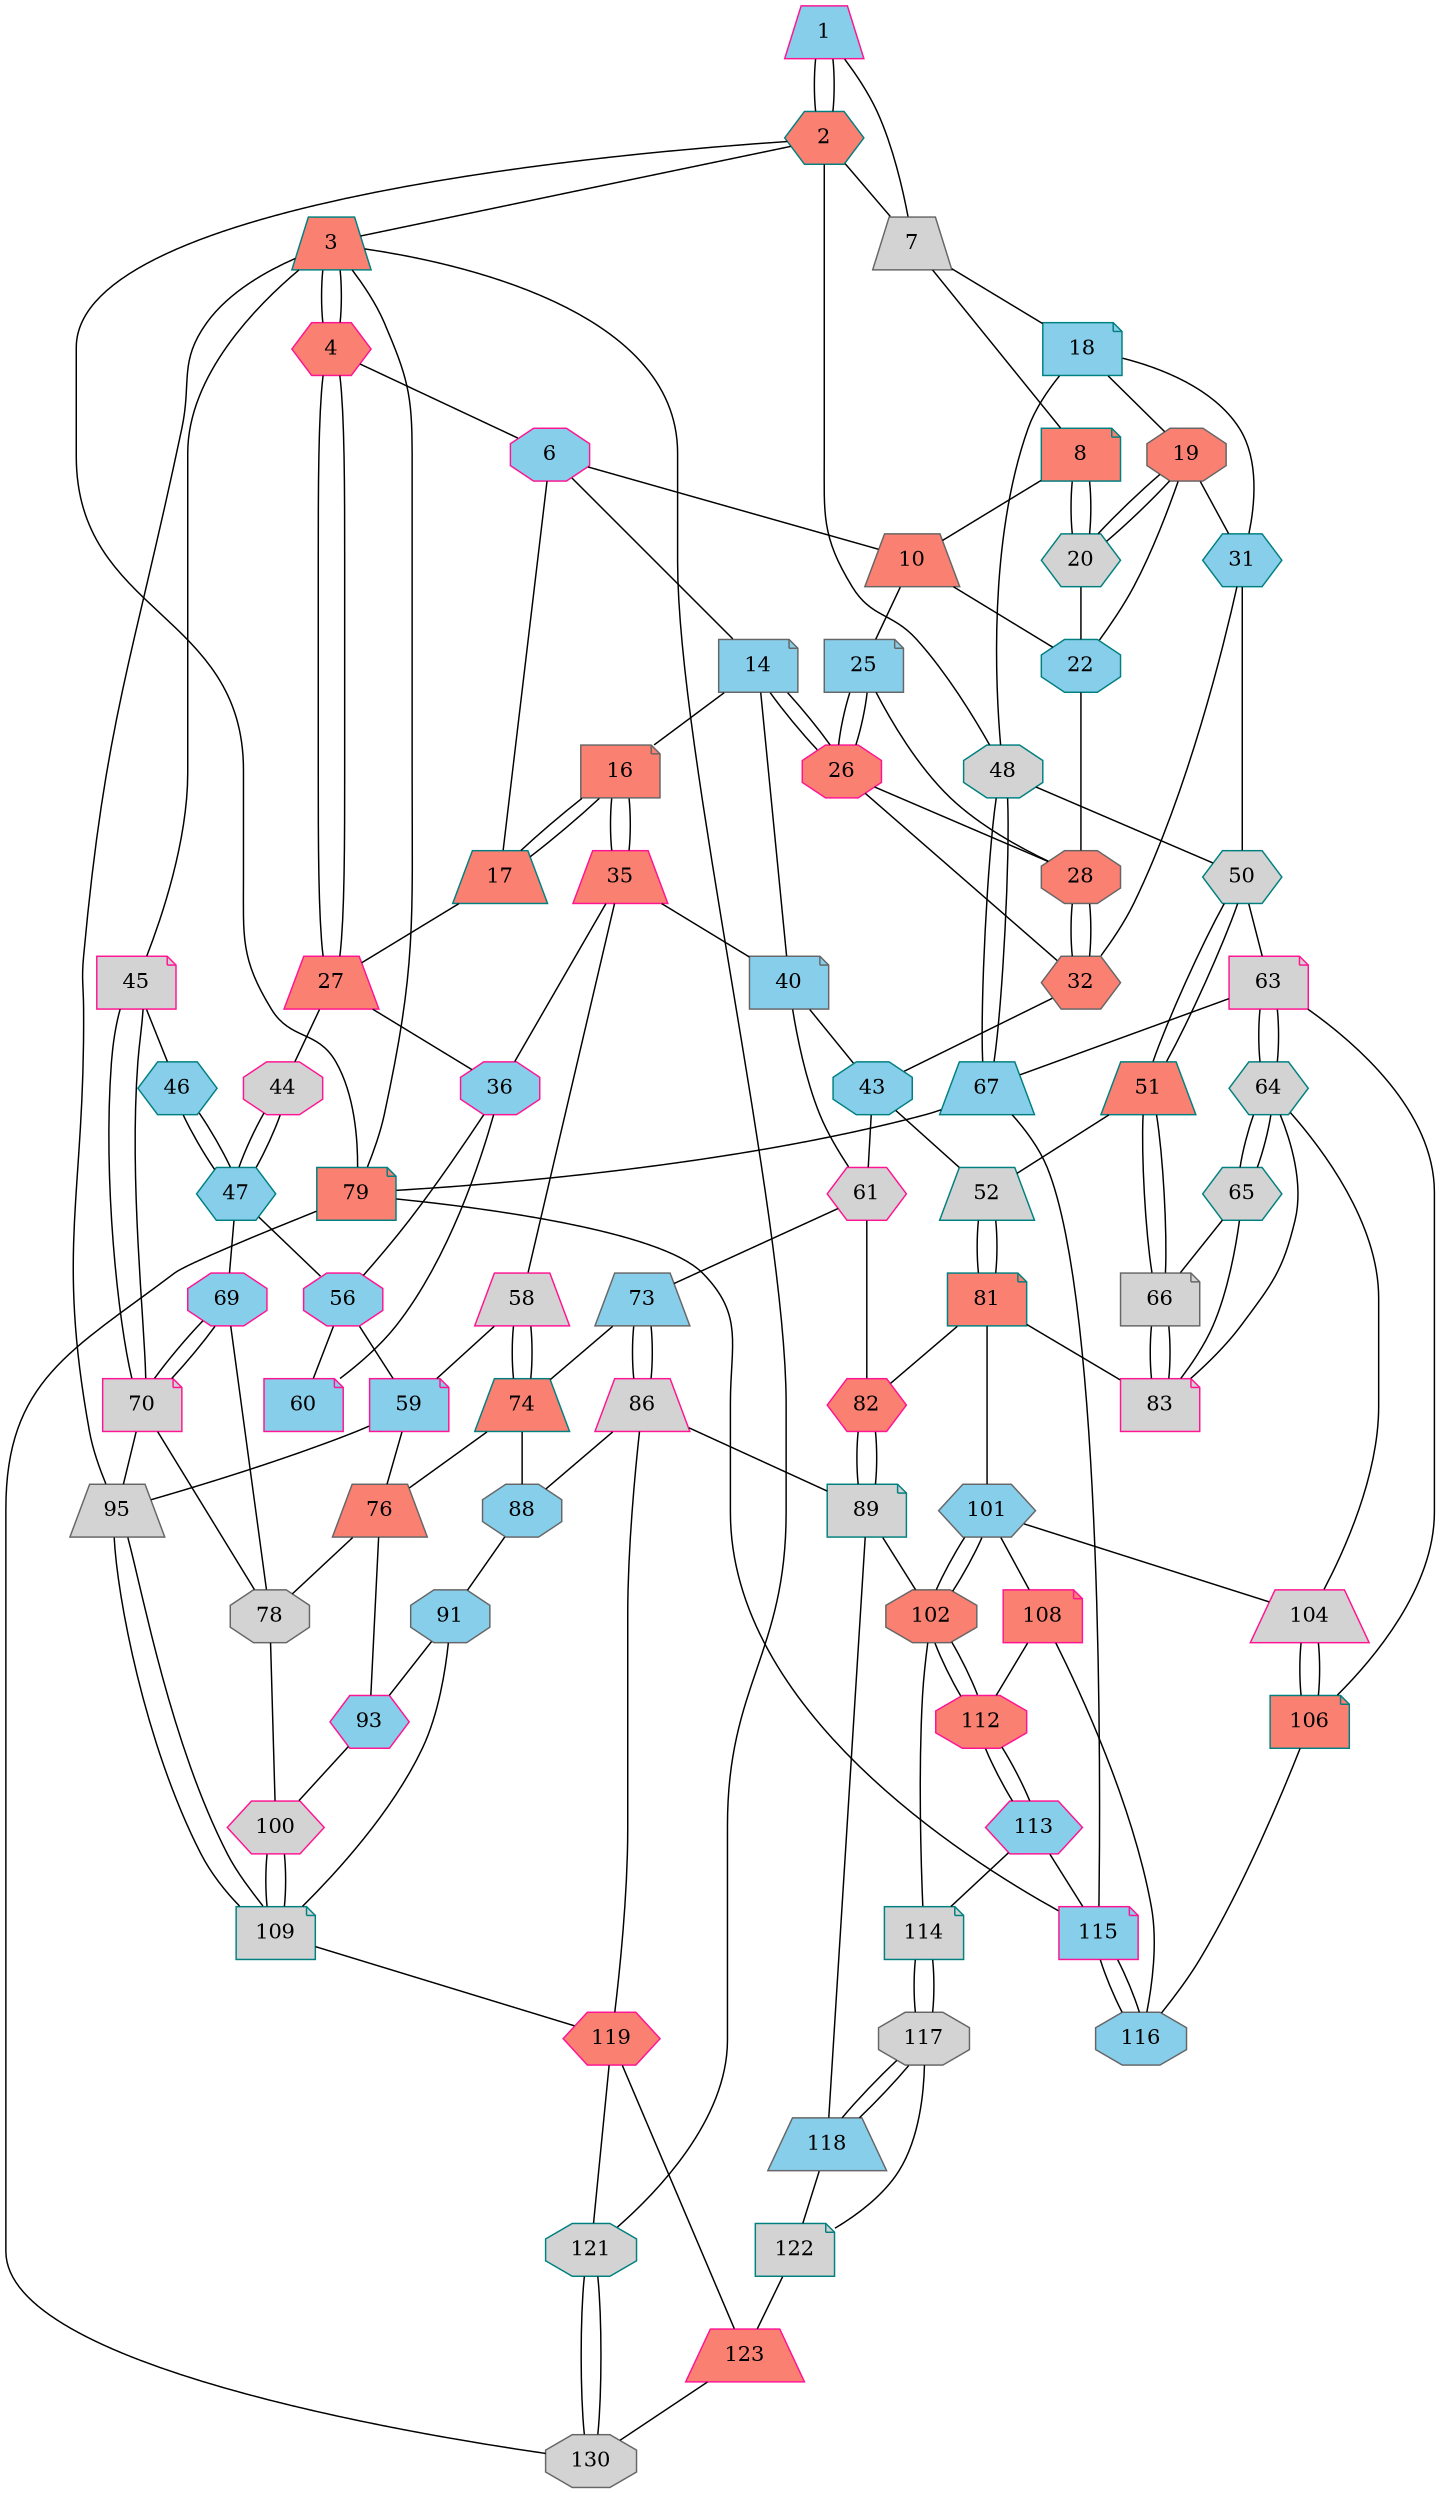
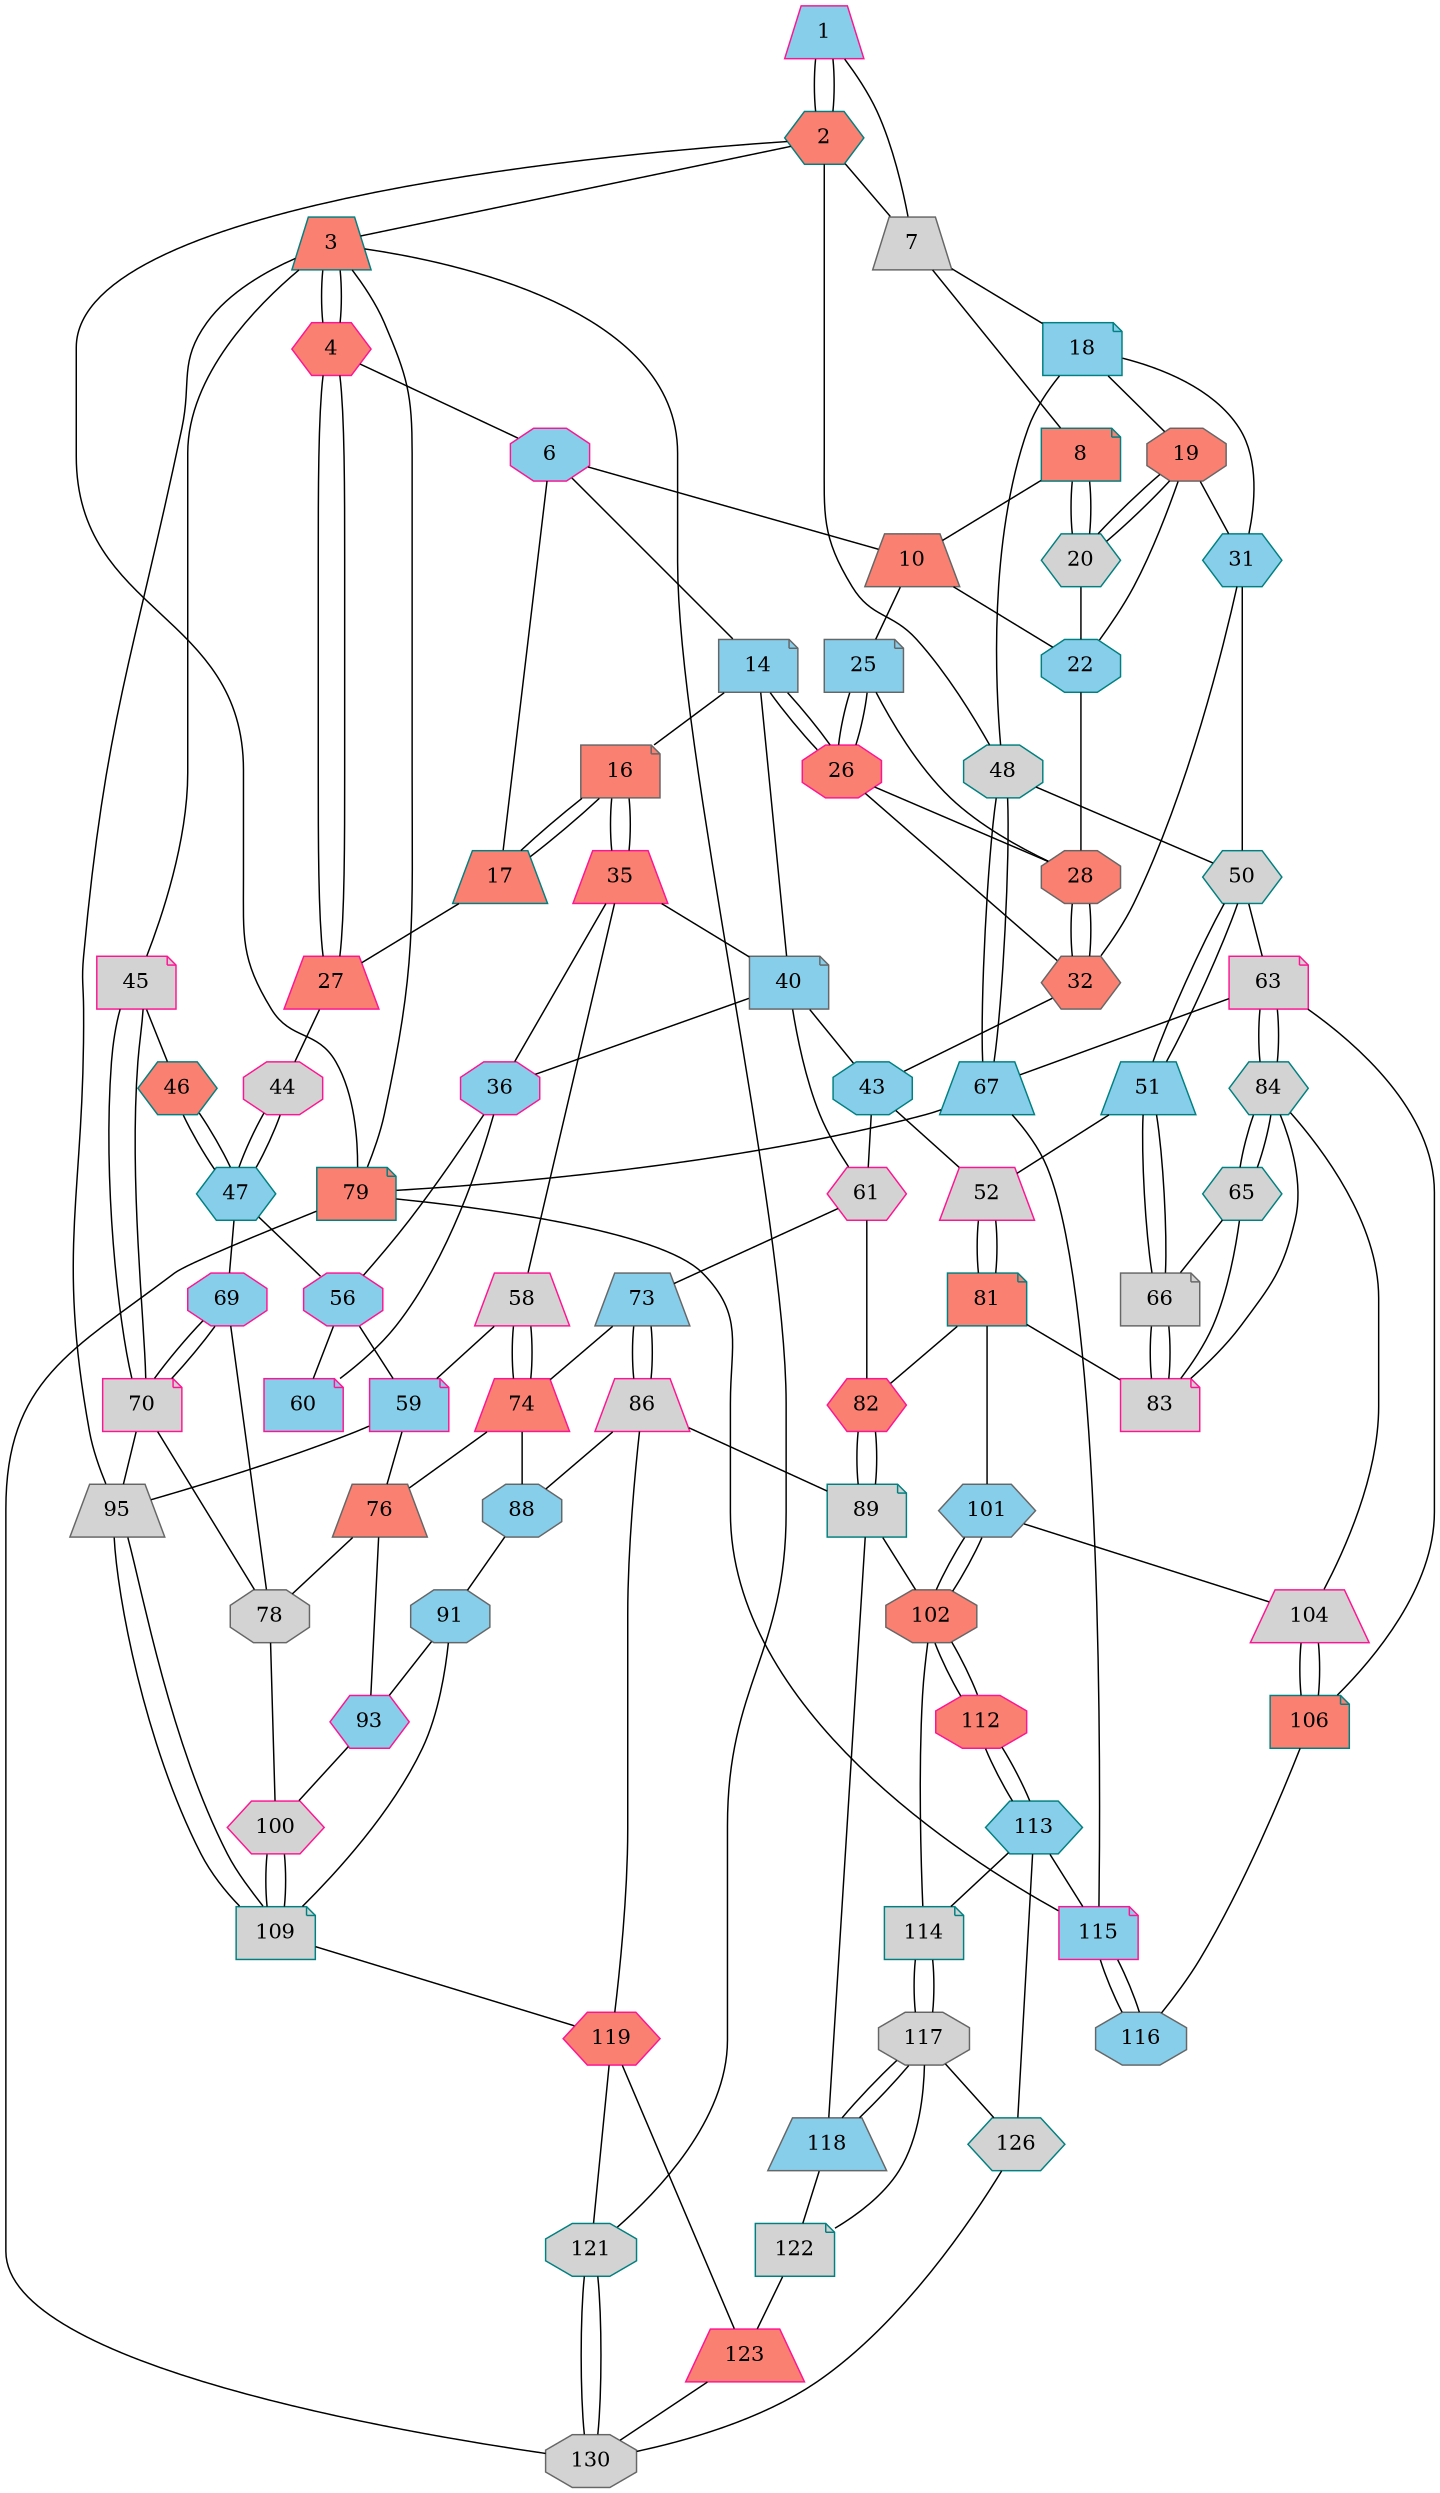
edge "27" -- "36": now "40" -- "36"
node "46": fillcolor skyblue -> salmon
node "51": fillcolor salmon -> skyblue
node "64": label "64" -> "84"
node "52": color teal -> deeppink
node "74": color teal -> deeppink
node "108": removed
node "113": color deeppink -> teal
node "126": added
